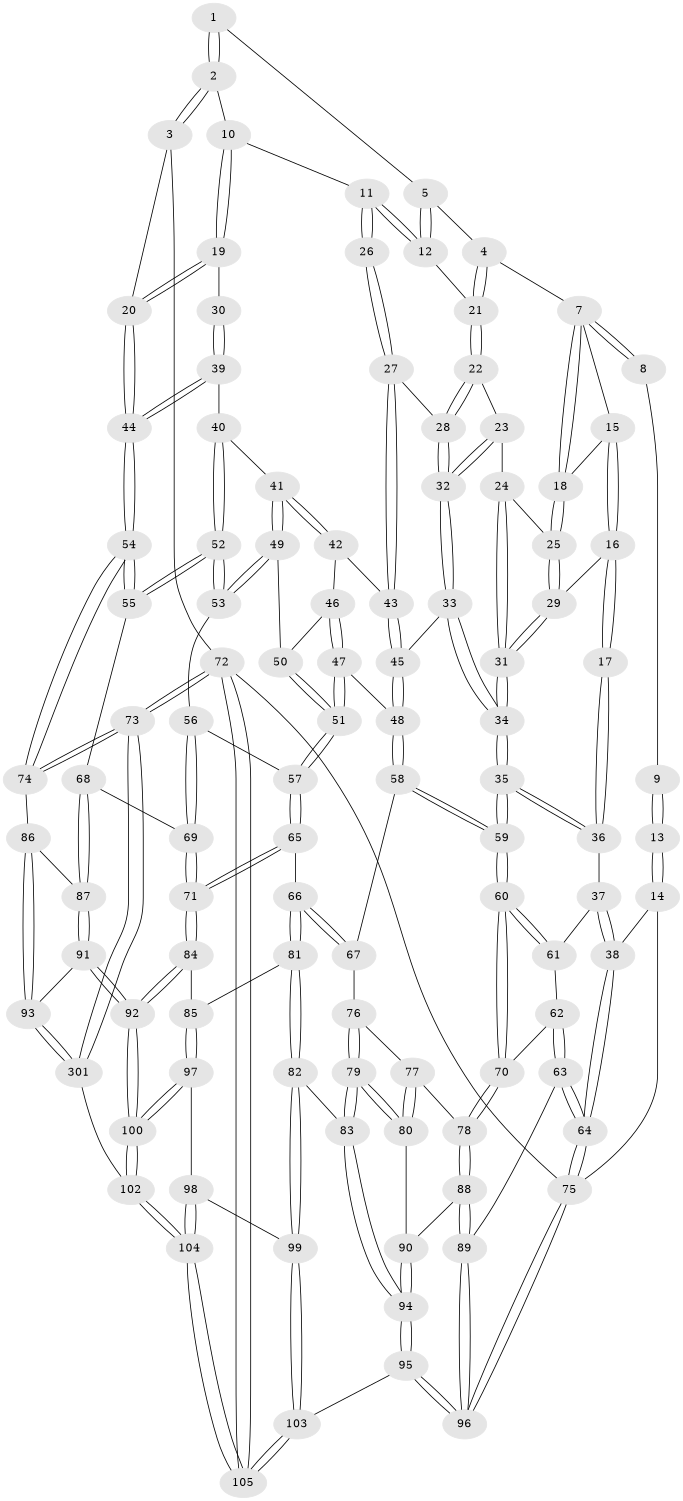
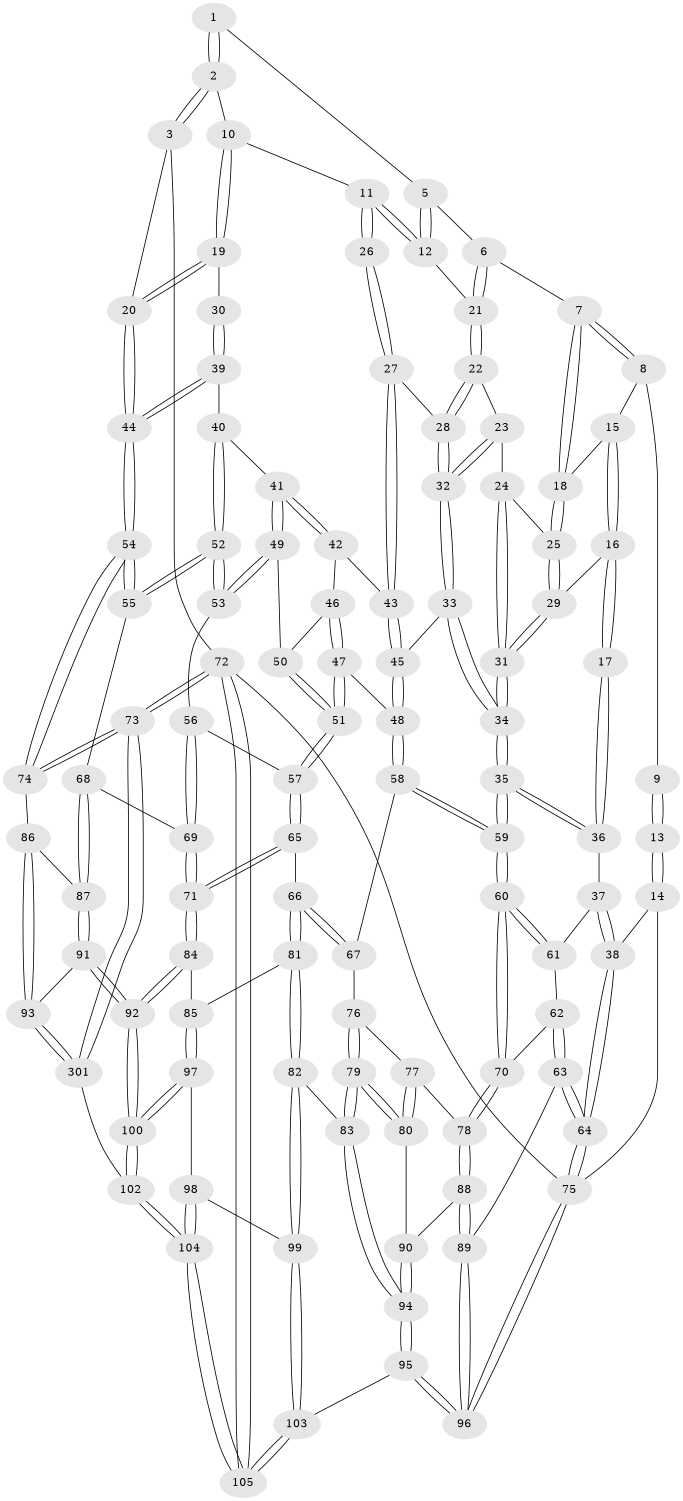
node "4": label "4" -> "6"
edge "7" -- "15": now "8" -- "15"
